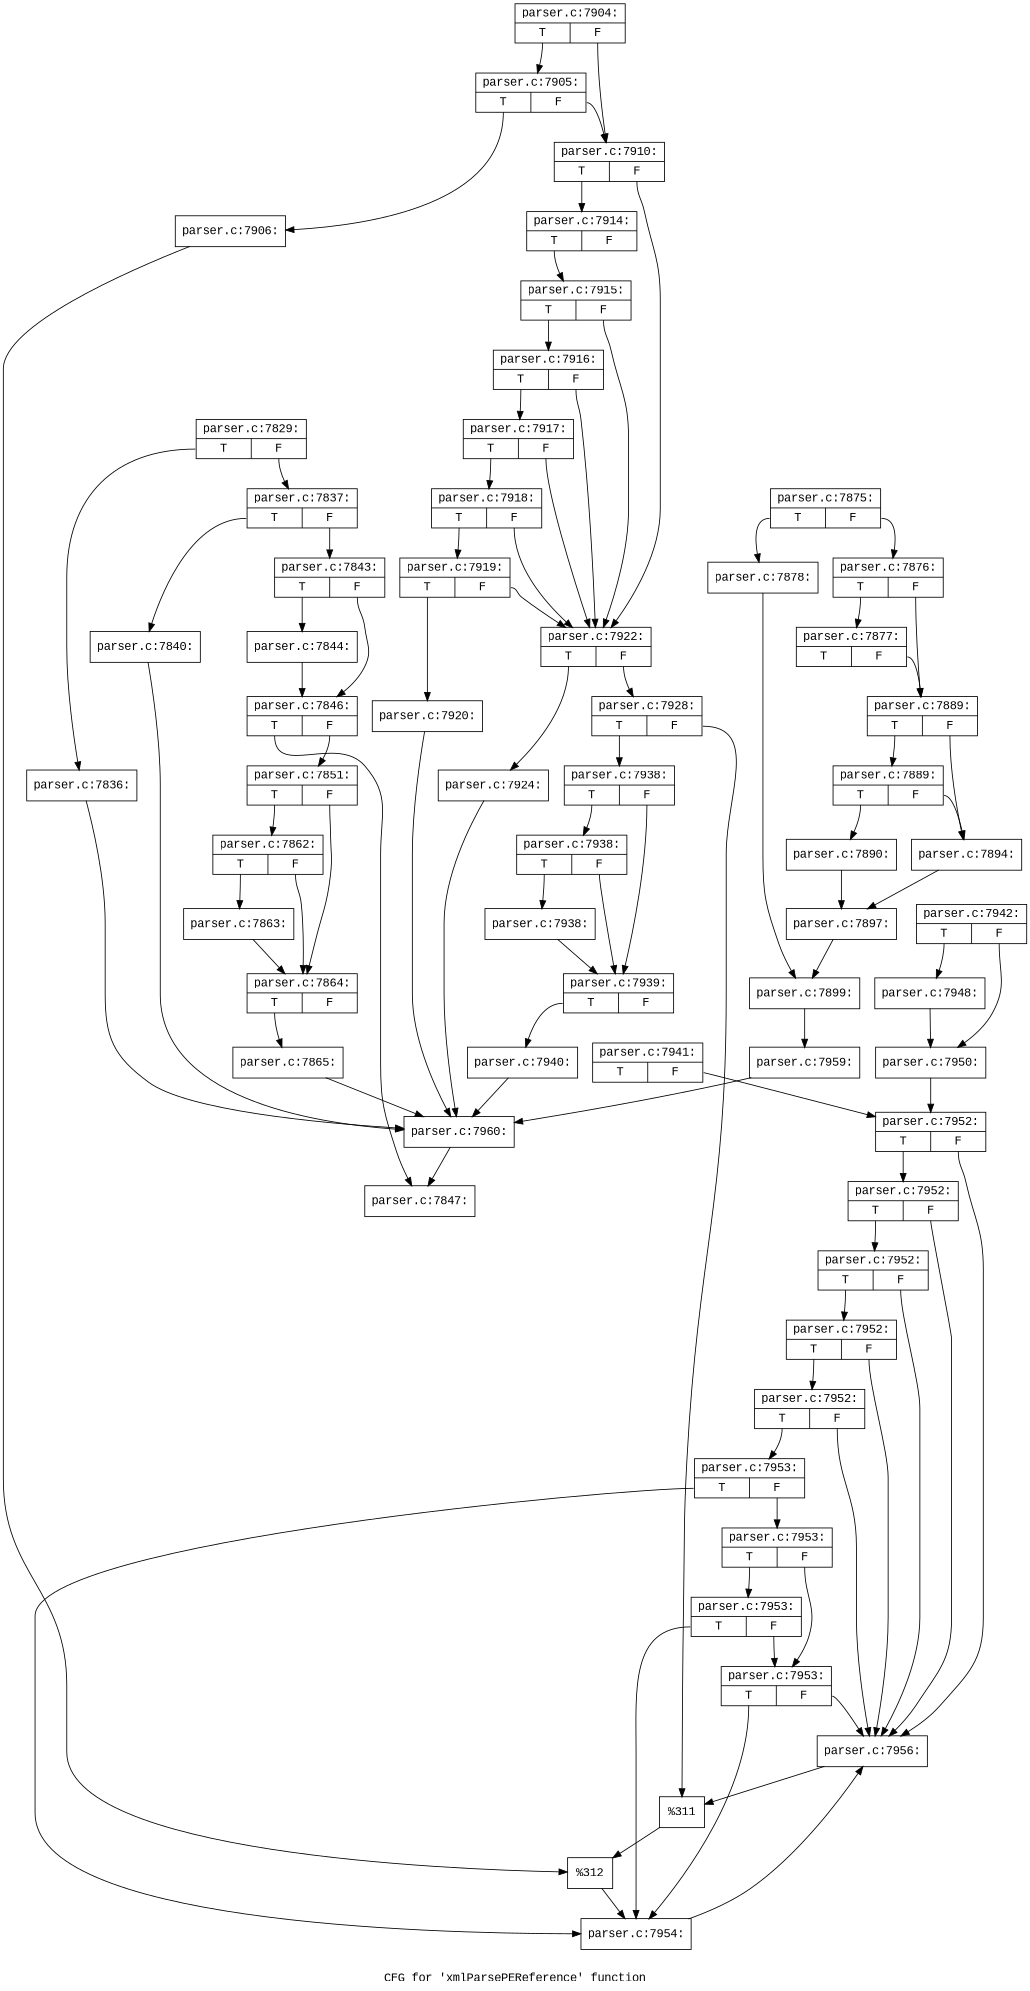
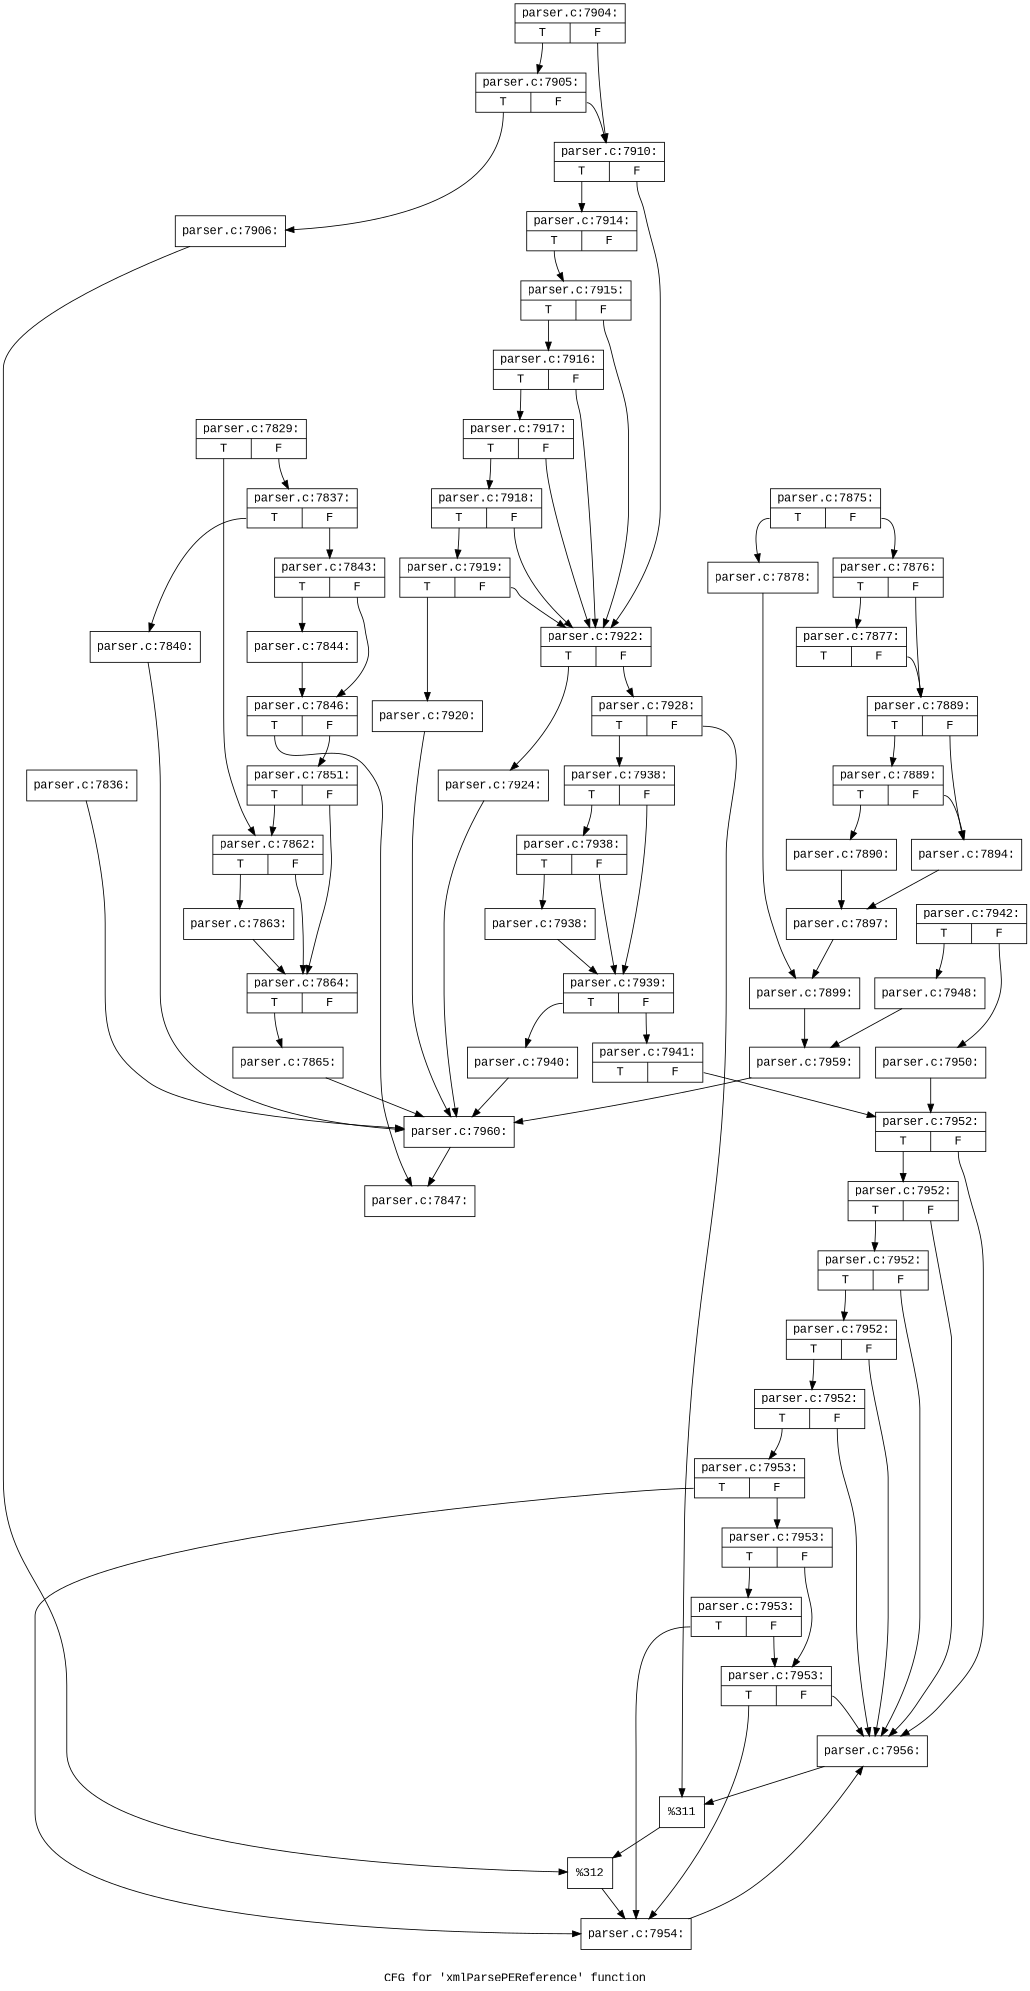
edge "parser.c:7829:" -> "parser.c:7836:": now "parser.c:7829:" -> "parser.c:7862:"
edge "parser.c:7939:" -> "parser.c:7941:": added
edge "parser.c:7948:" -> "parser.c:7950:": now "parser.c:7948:" -> "parser.c:7959:"
